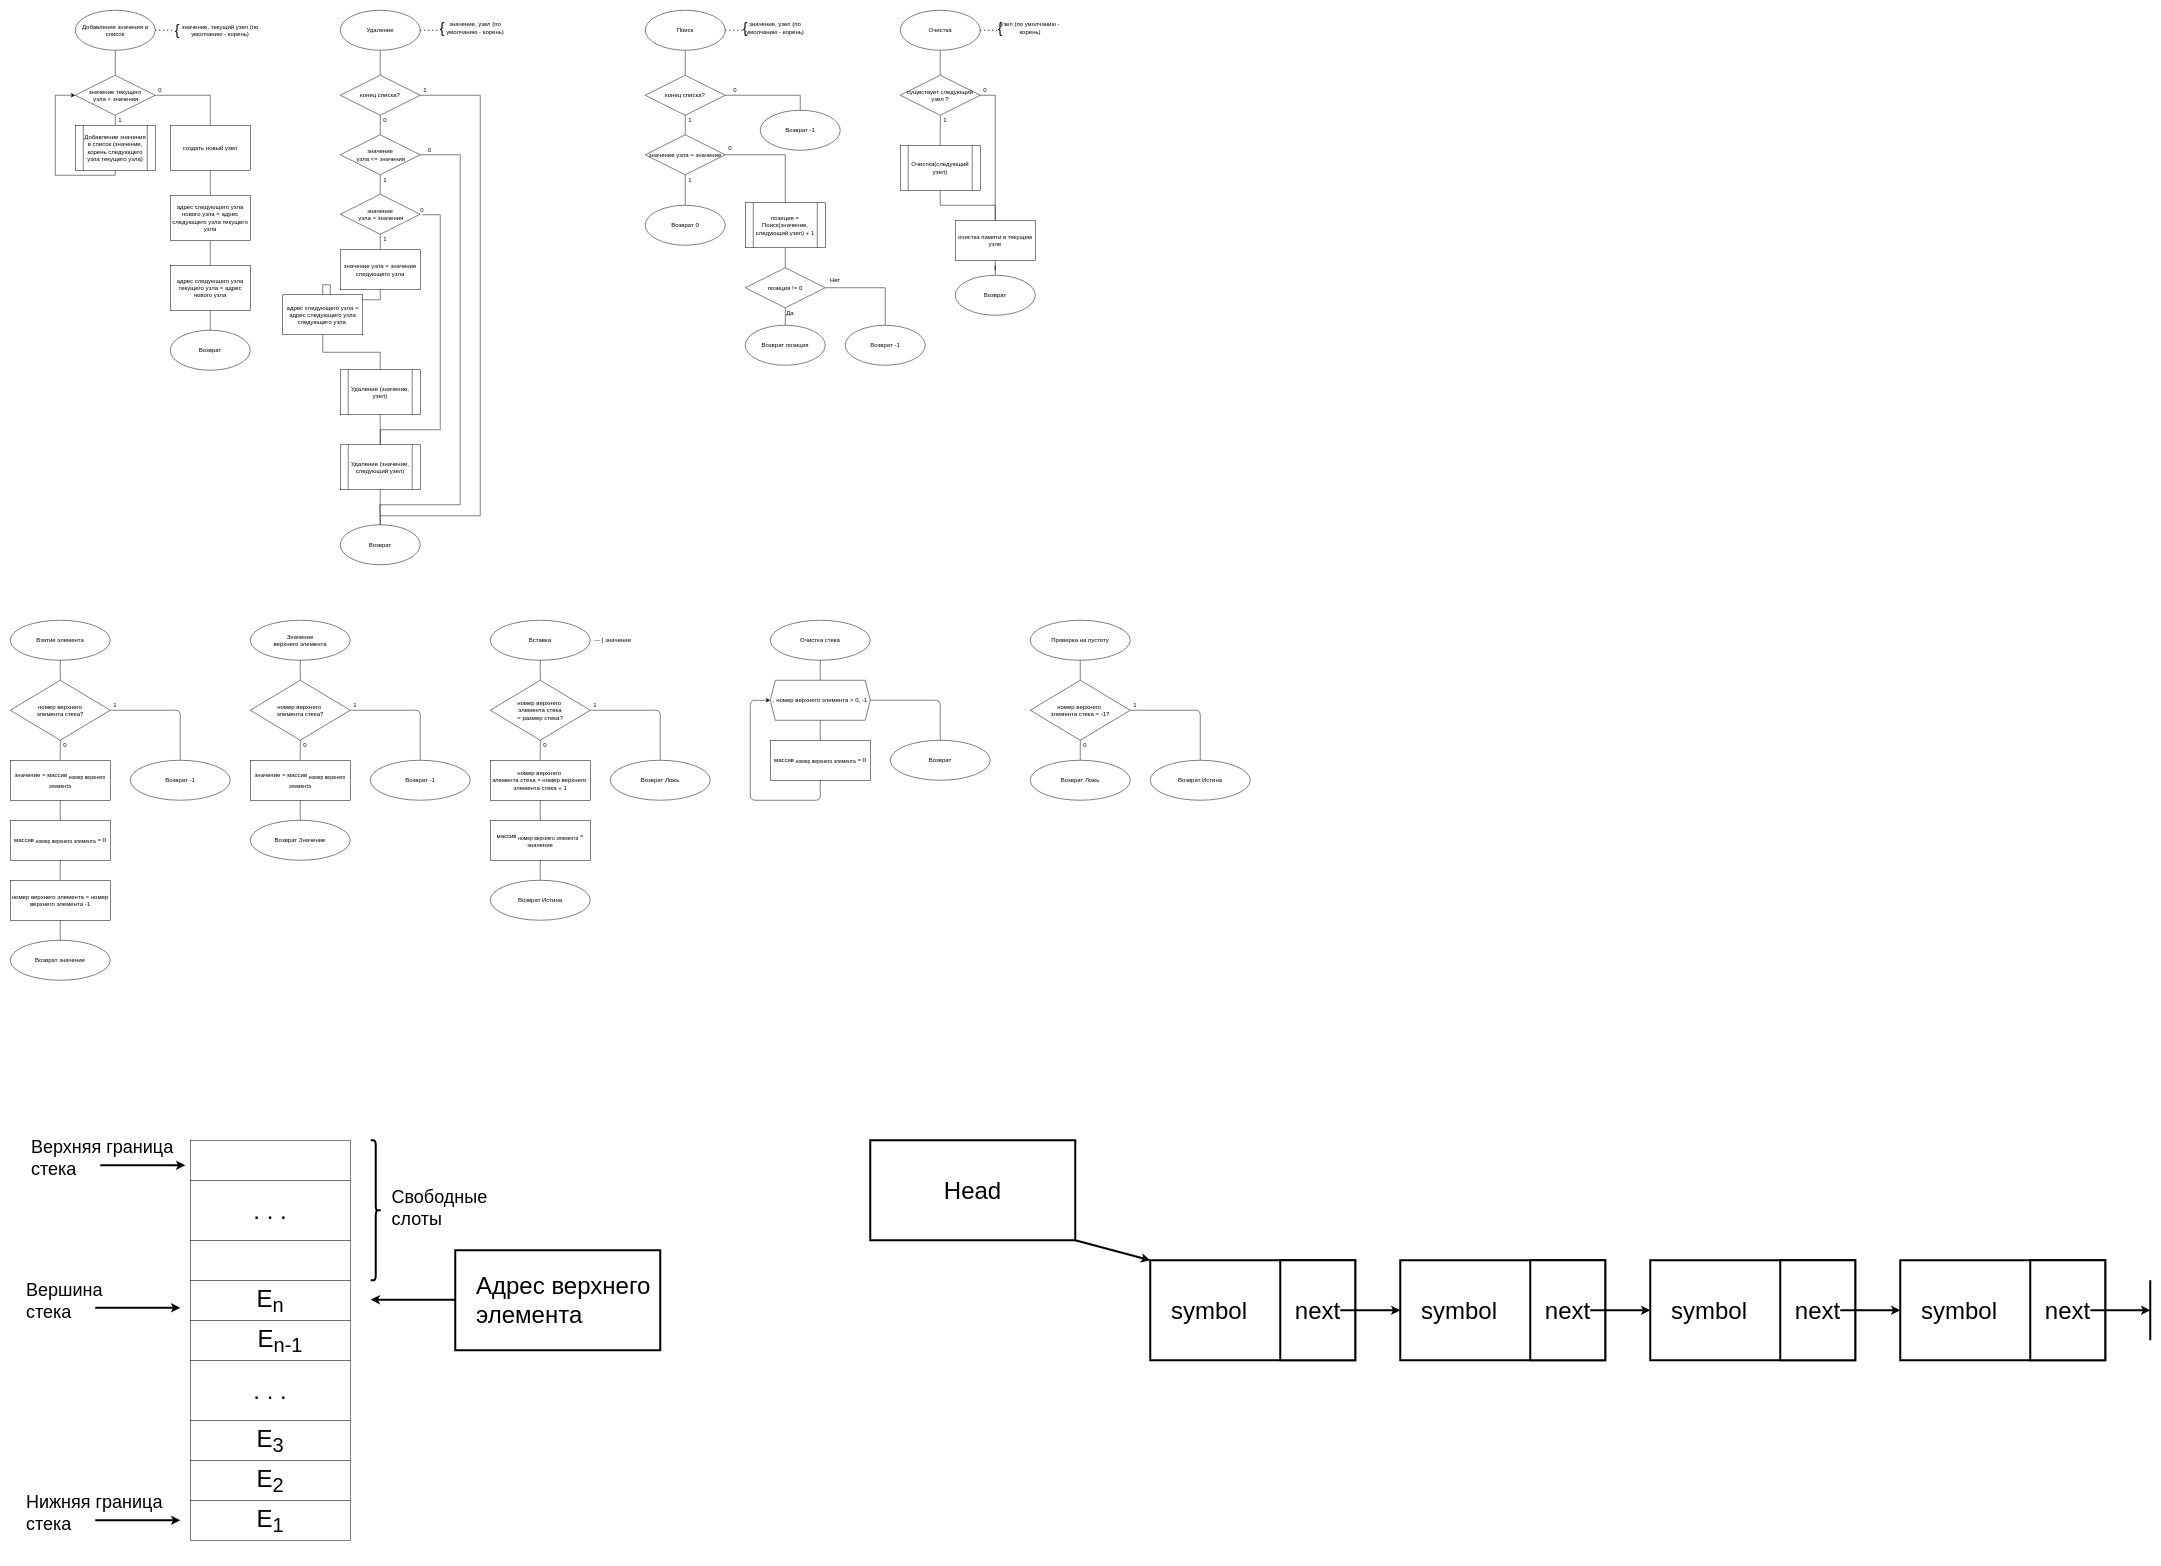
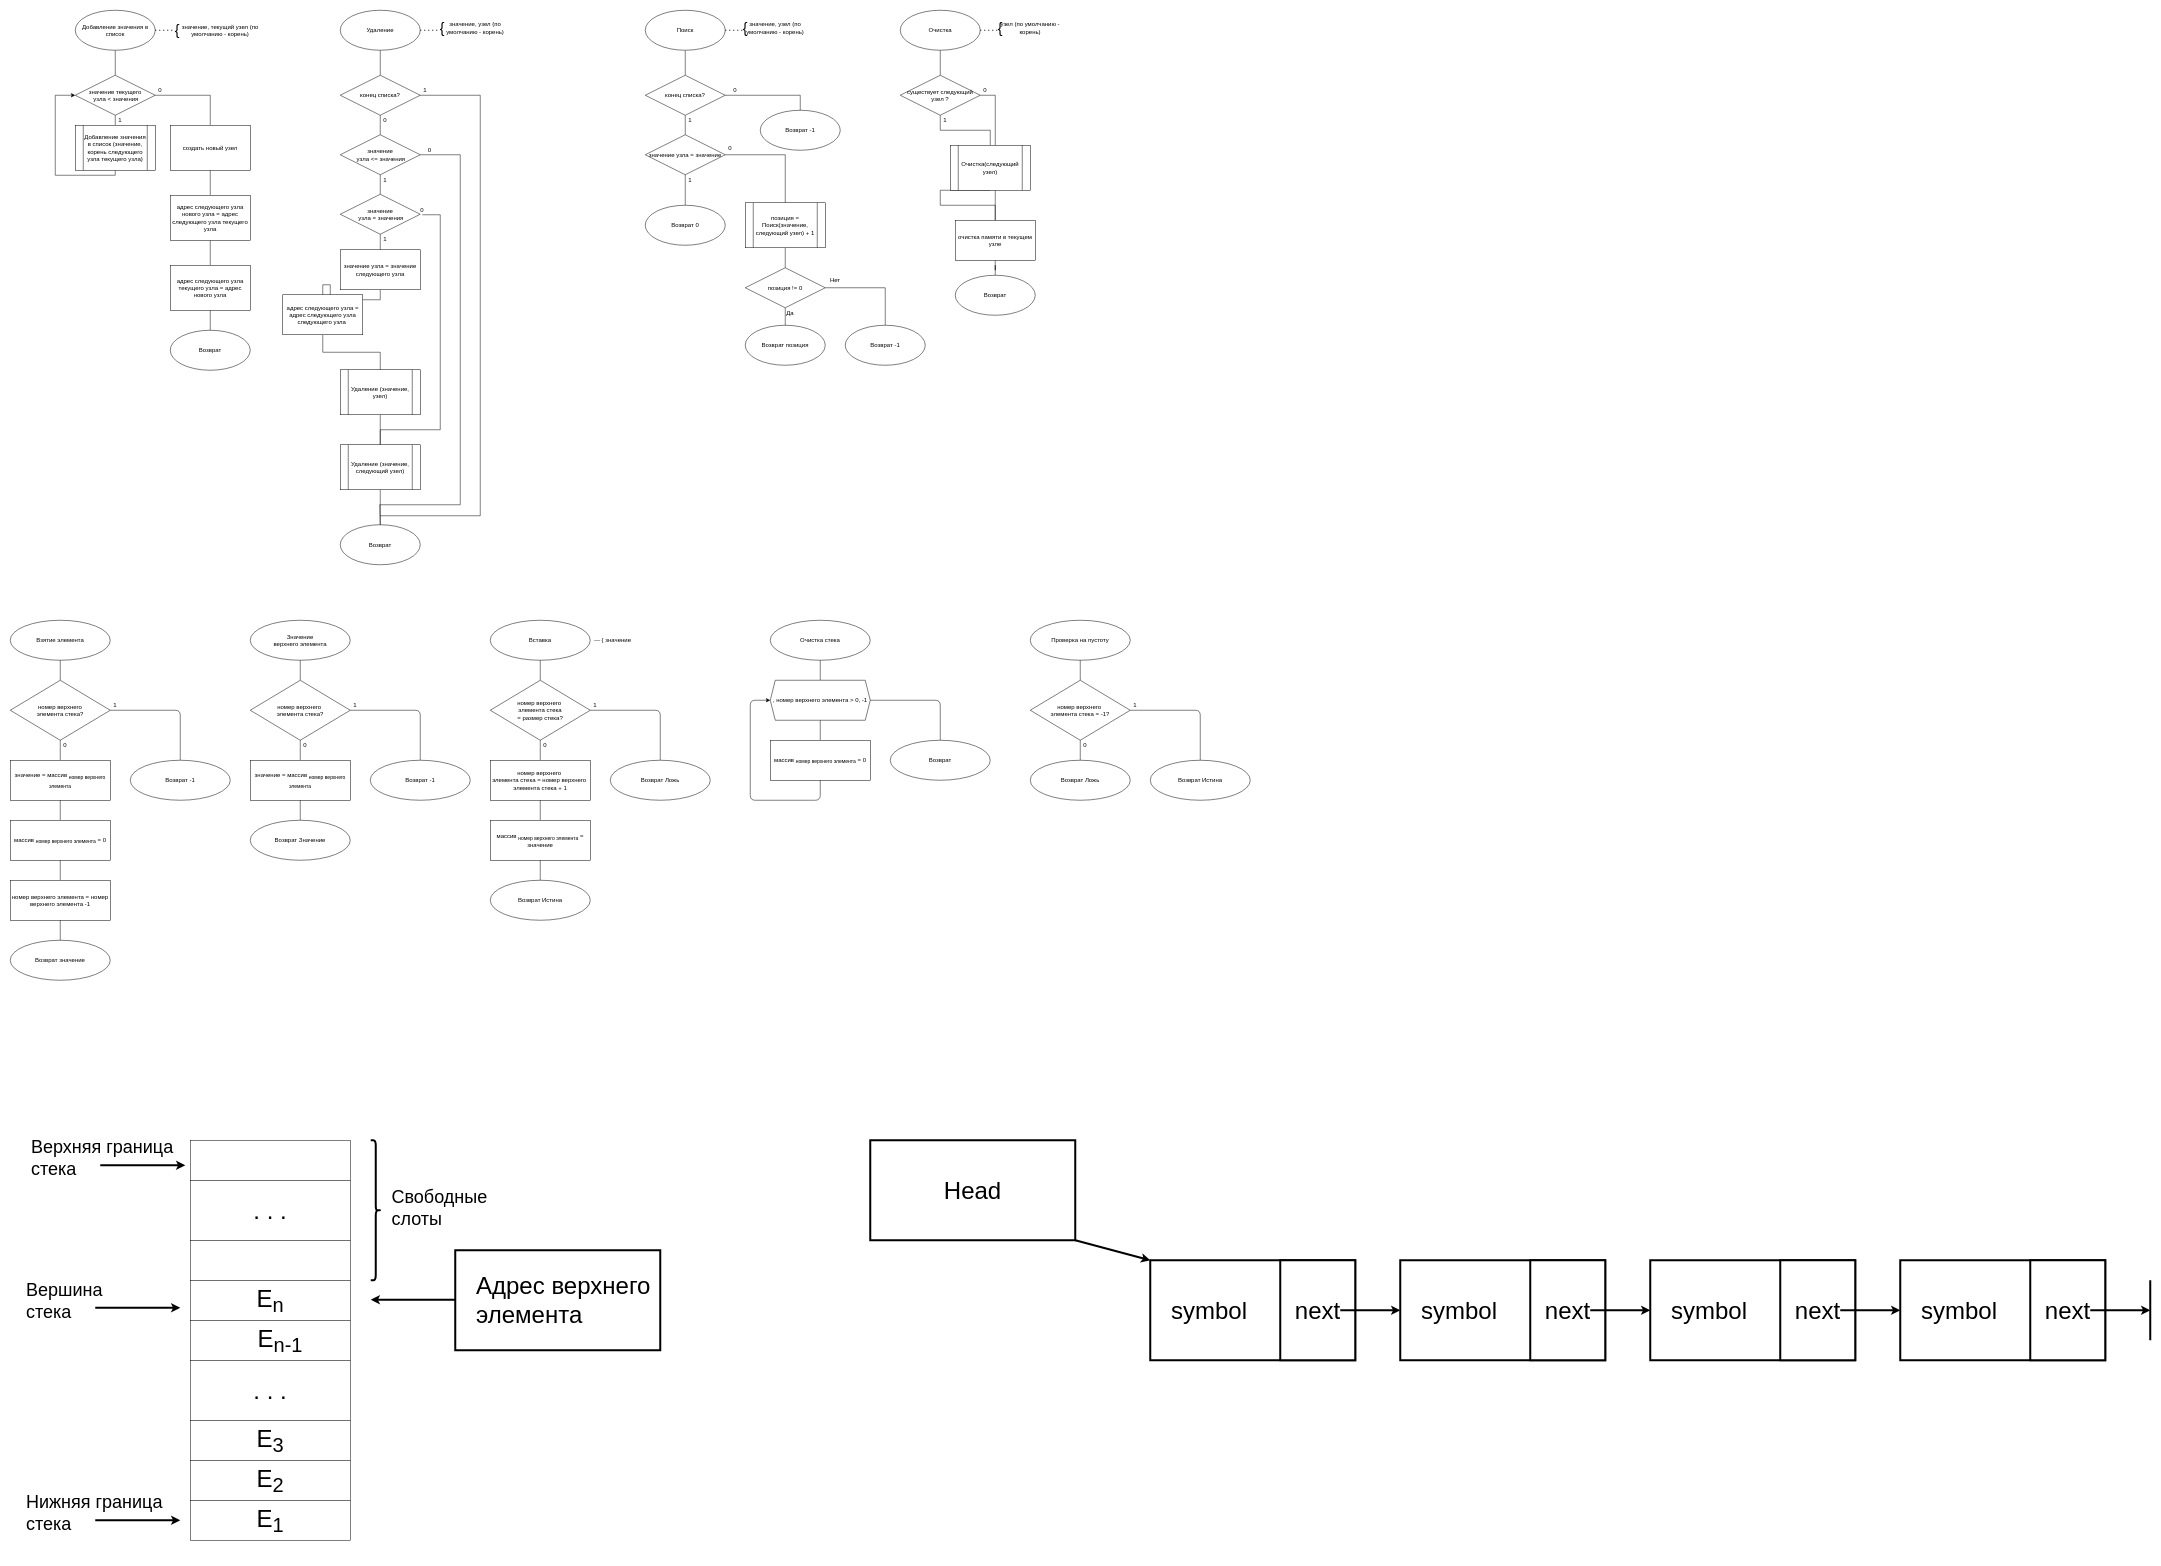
node "Очистка(следующий узел)": moved (940, 168) -> (990, 168)
